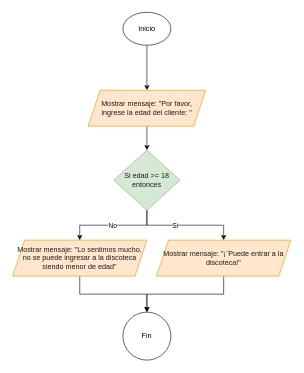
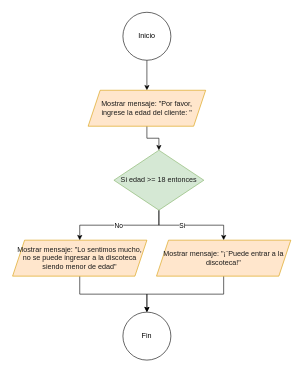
node "Inicio": size 48x33 -> 48x48
node "Si edad >= 18 entonces": size 66x60 -> 90x60
